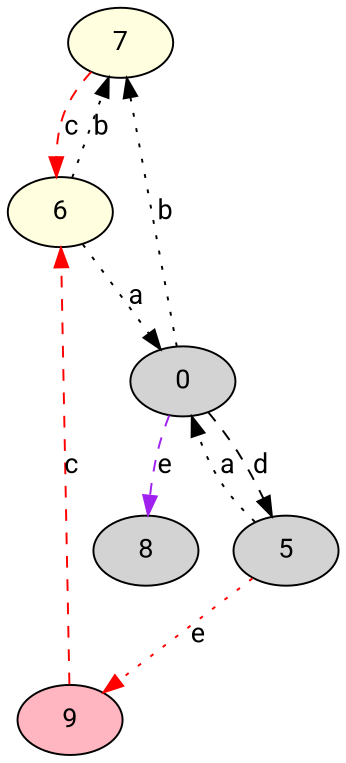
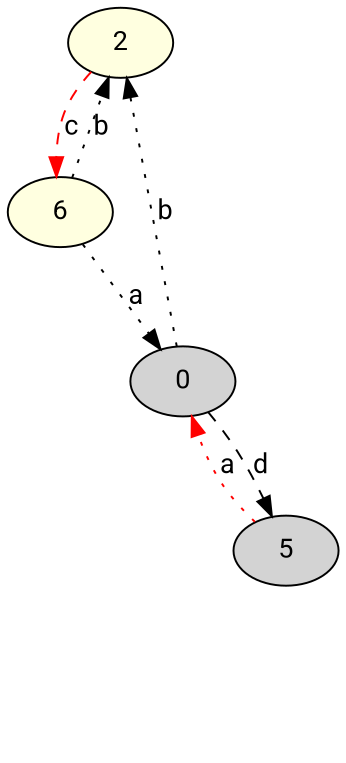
node "7": label "7" -> "2"
edge "5" -> "0": color black -> red
node "8": removed
node "9": removed
